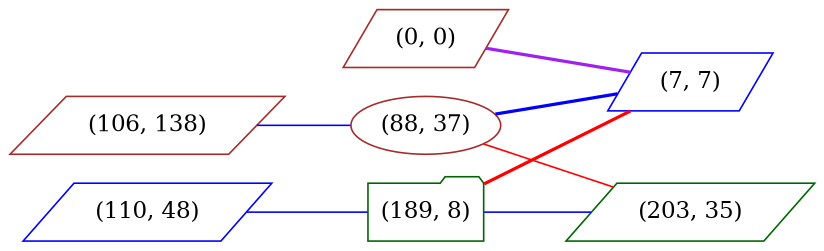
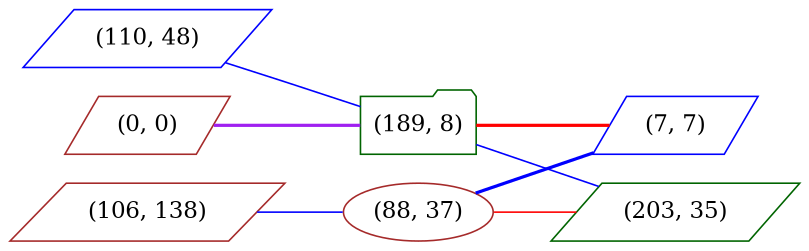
edge "(0, 0)" -- "(7, 7)": now "(0, 0)" -- "(189, 8)"
